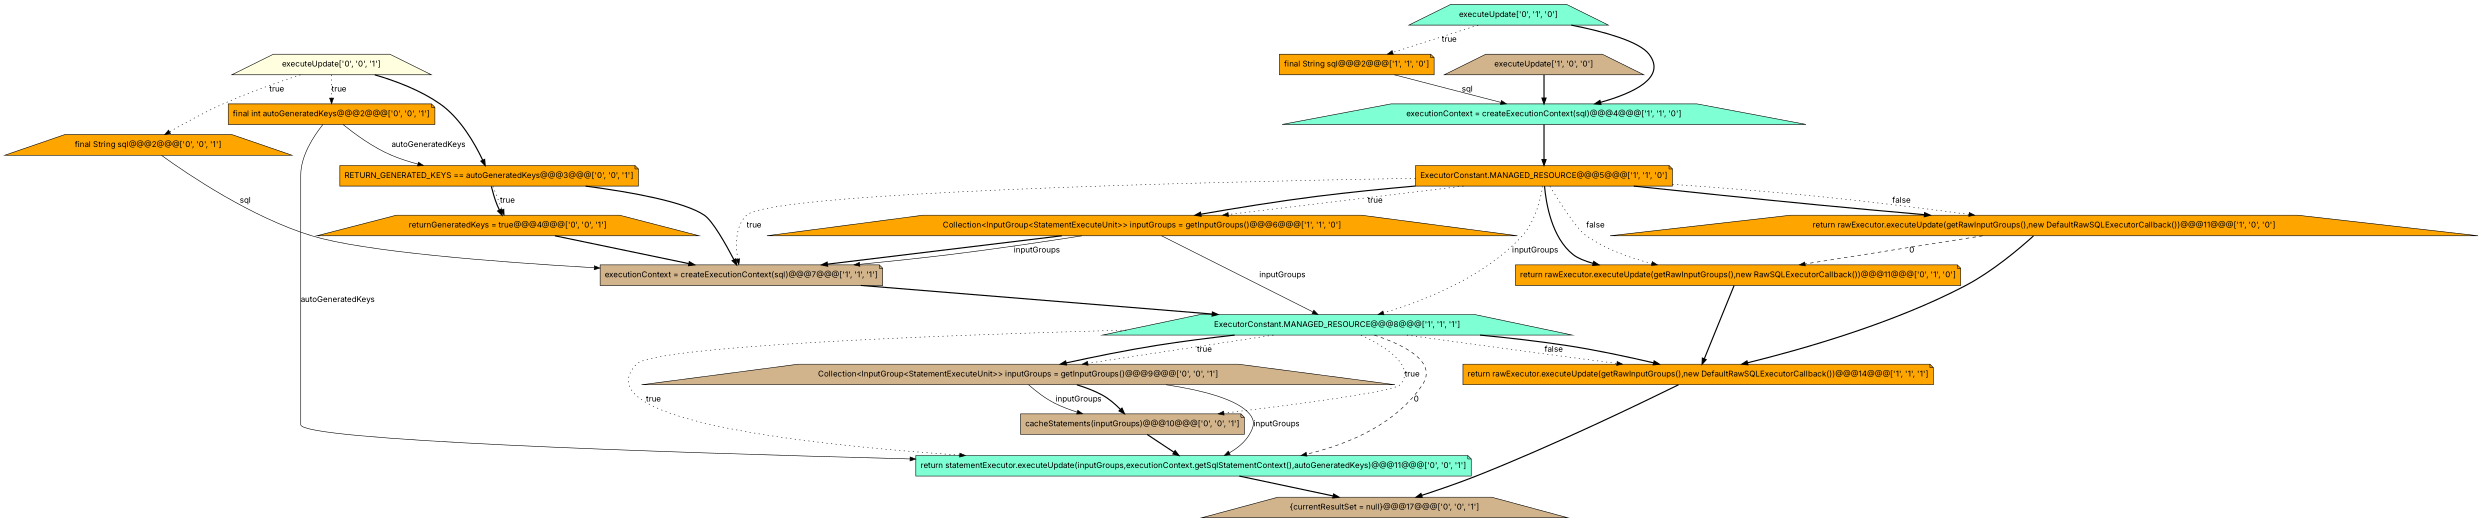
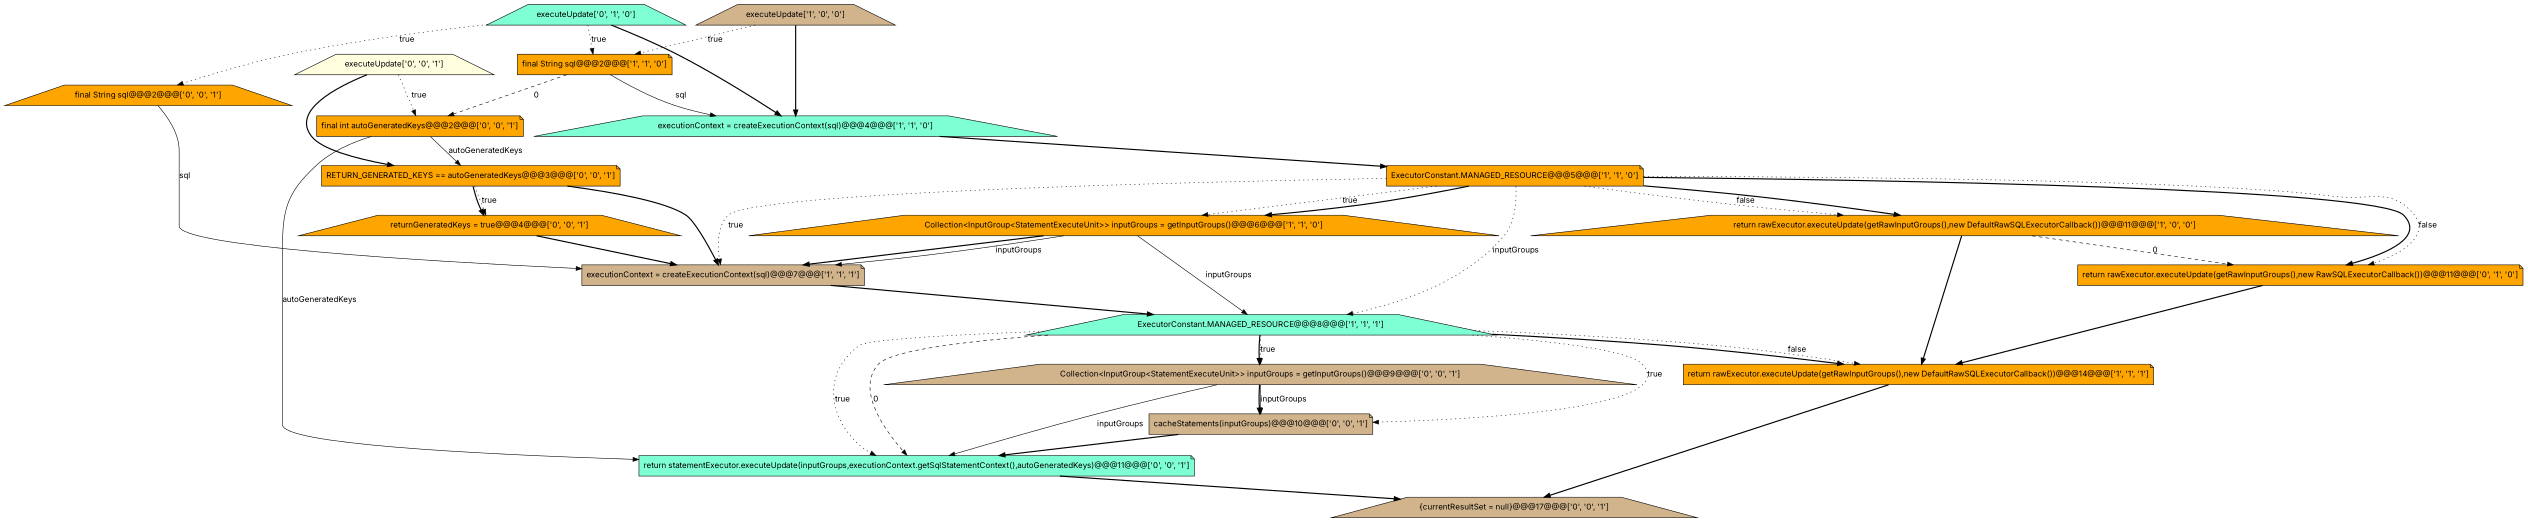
edge "executeUpdate['1', '0', '0']" -> "final String sql@@@2@@@['1', '1', '0']": added, label "true"
edge "final String sql@@@2@@@['1', '1', '0']" -> "final int autoGeneratedKeys@@@2@@@['0', '0', '1']": added, label "0"
edge "executeUpdate['0', '0', '1']" -> "final String sql@@@2@@@['0', '0', '1']": now "executeUpdate['0', '1', '0']" -> "final String sql@@@2@@@['0', '0', '1']"
